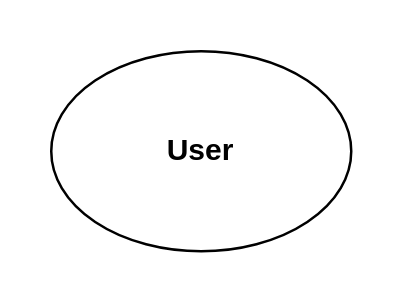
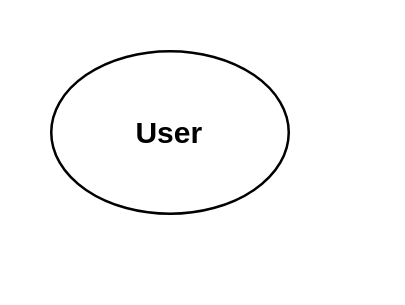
node "User": size 300x200 -> 238x163
